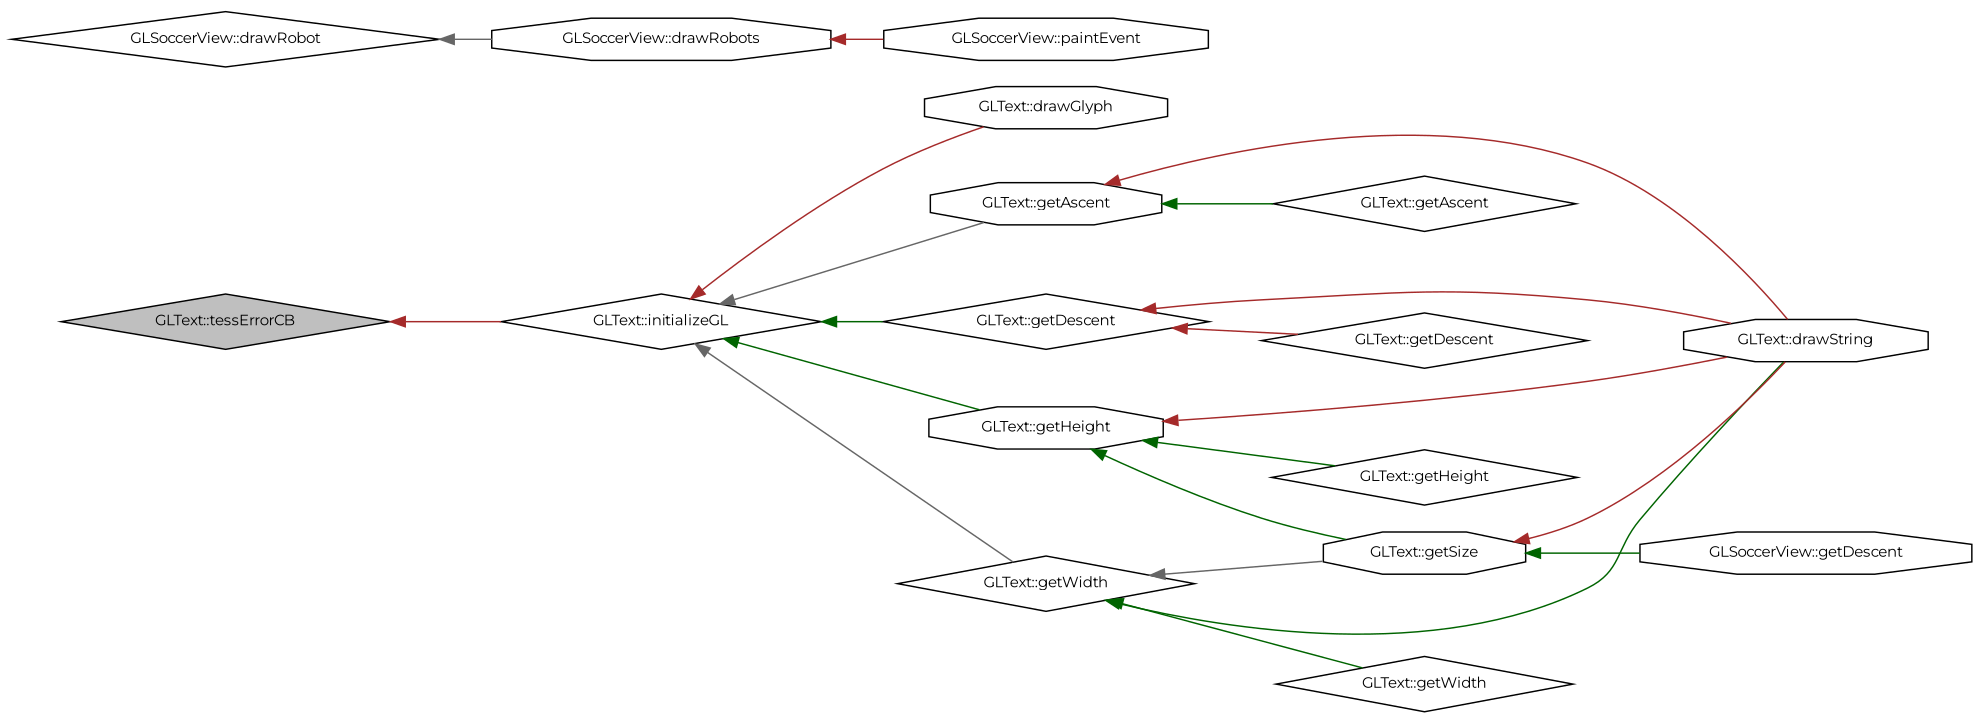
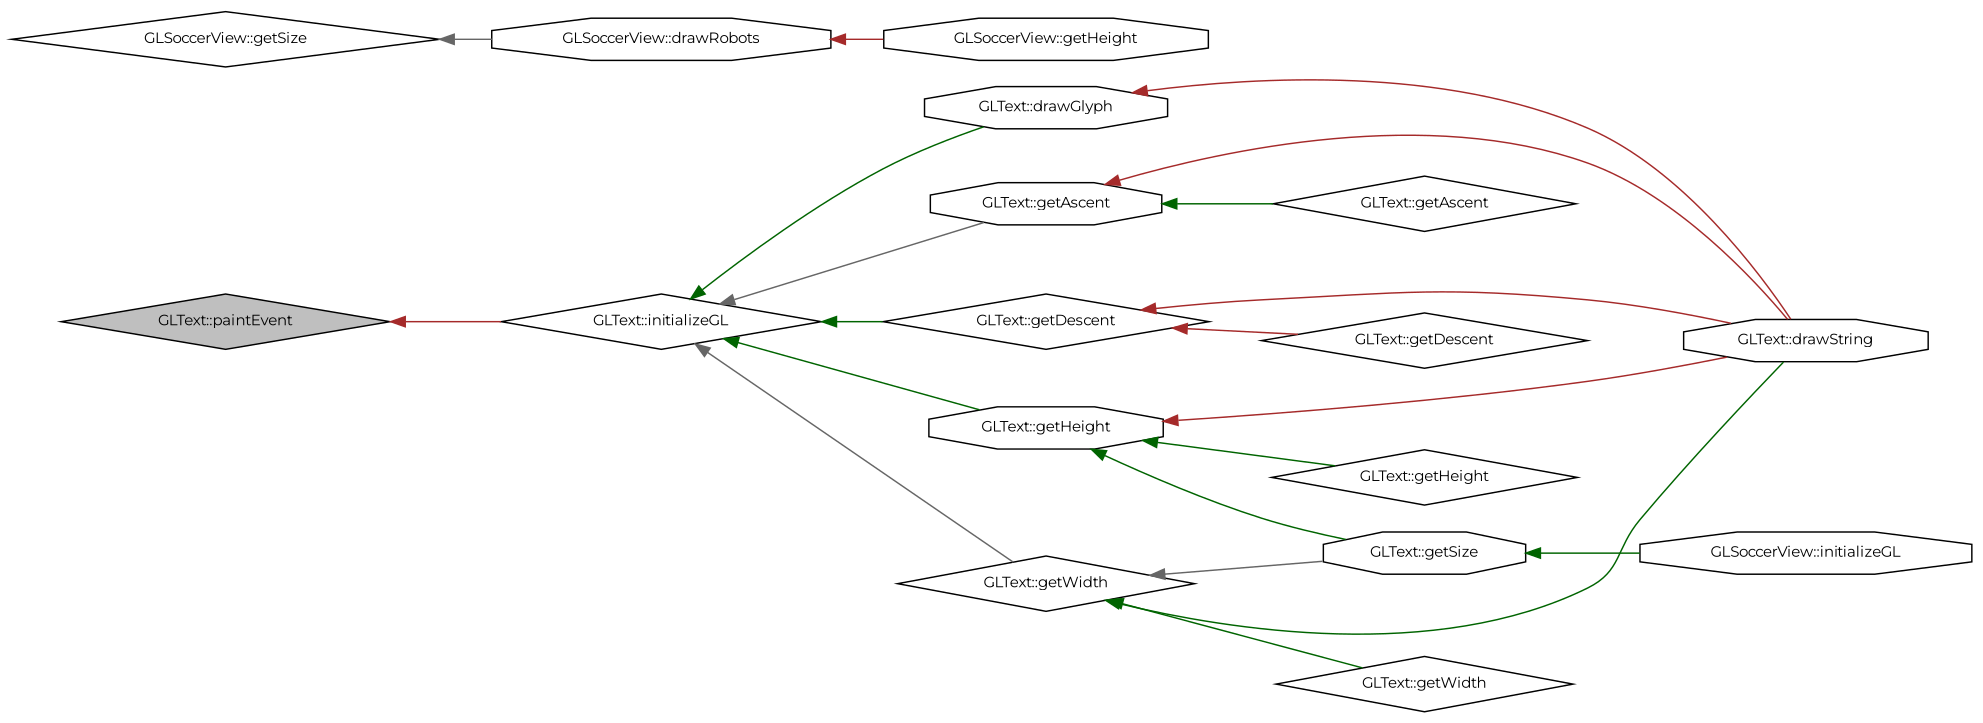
node "GLSoccerView::drawRobot": label "GLSoccerView::drawRobot" -> "GLSoccerView::getSize"
node "GLSoccerView::paintEvent": label "GLSoccerView::paintEvent" -> "GLSoccerView::getHeight"
edge "GLText::drawGlyph" -> "GLText::initializeGL": color brown -> darkgreen
node "GLText::tessErrorCB": label "GLText::tessErrorCB" -> "GLText::paintEvent"
edge "GLText::drawString" -> "GLText::getSize": now "GLText::drawString" -> "GLText::drawGlyph"
node "GLSoccerView::getDescent": label "GLSoccerView::getDescent" -> "GLSoccerView::initializeGL"
